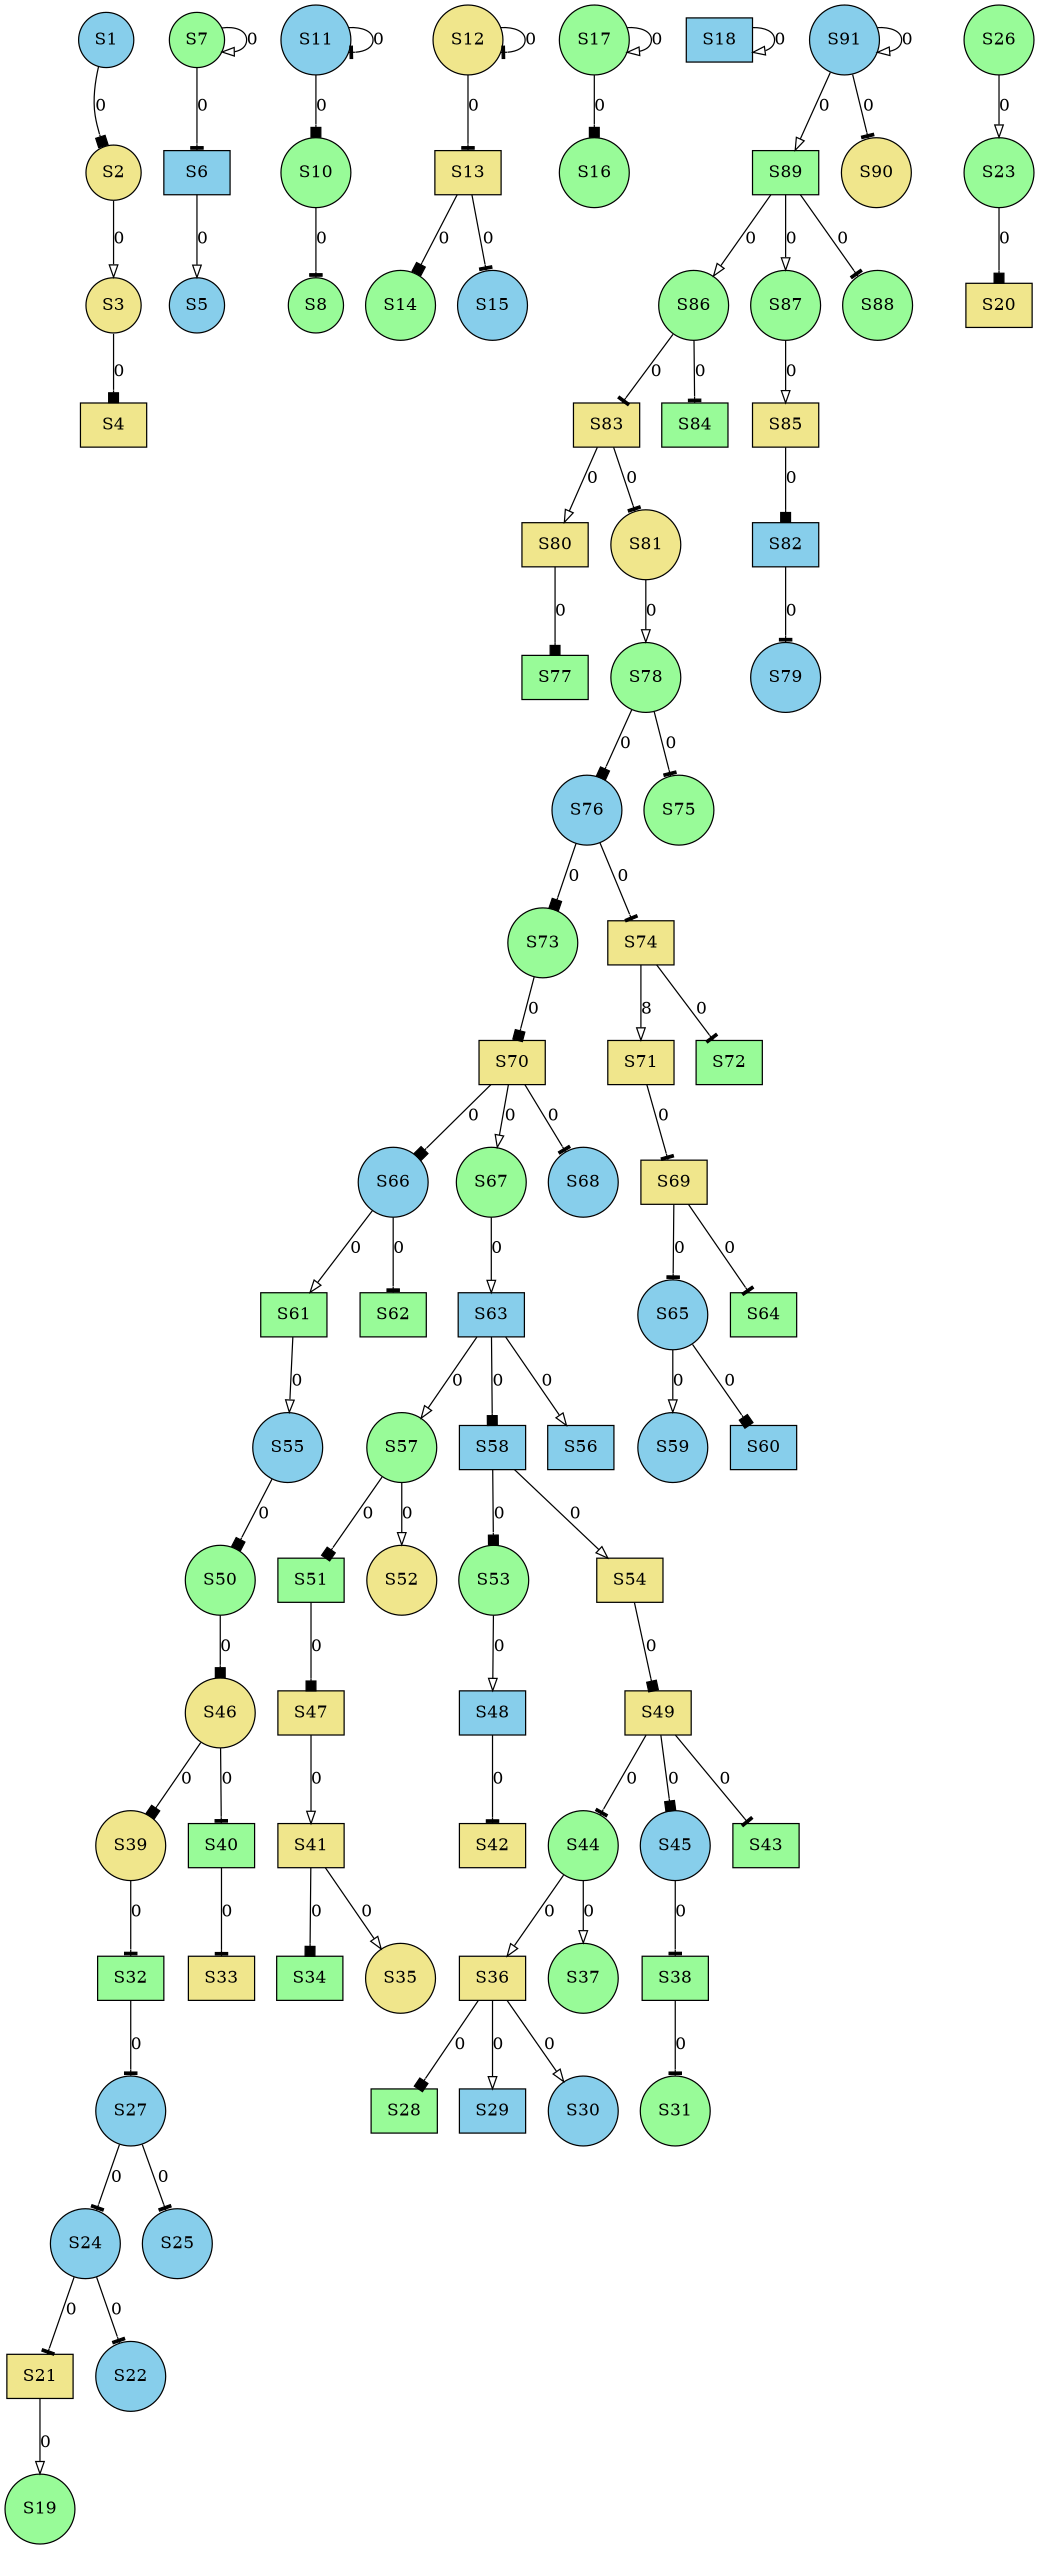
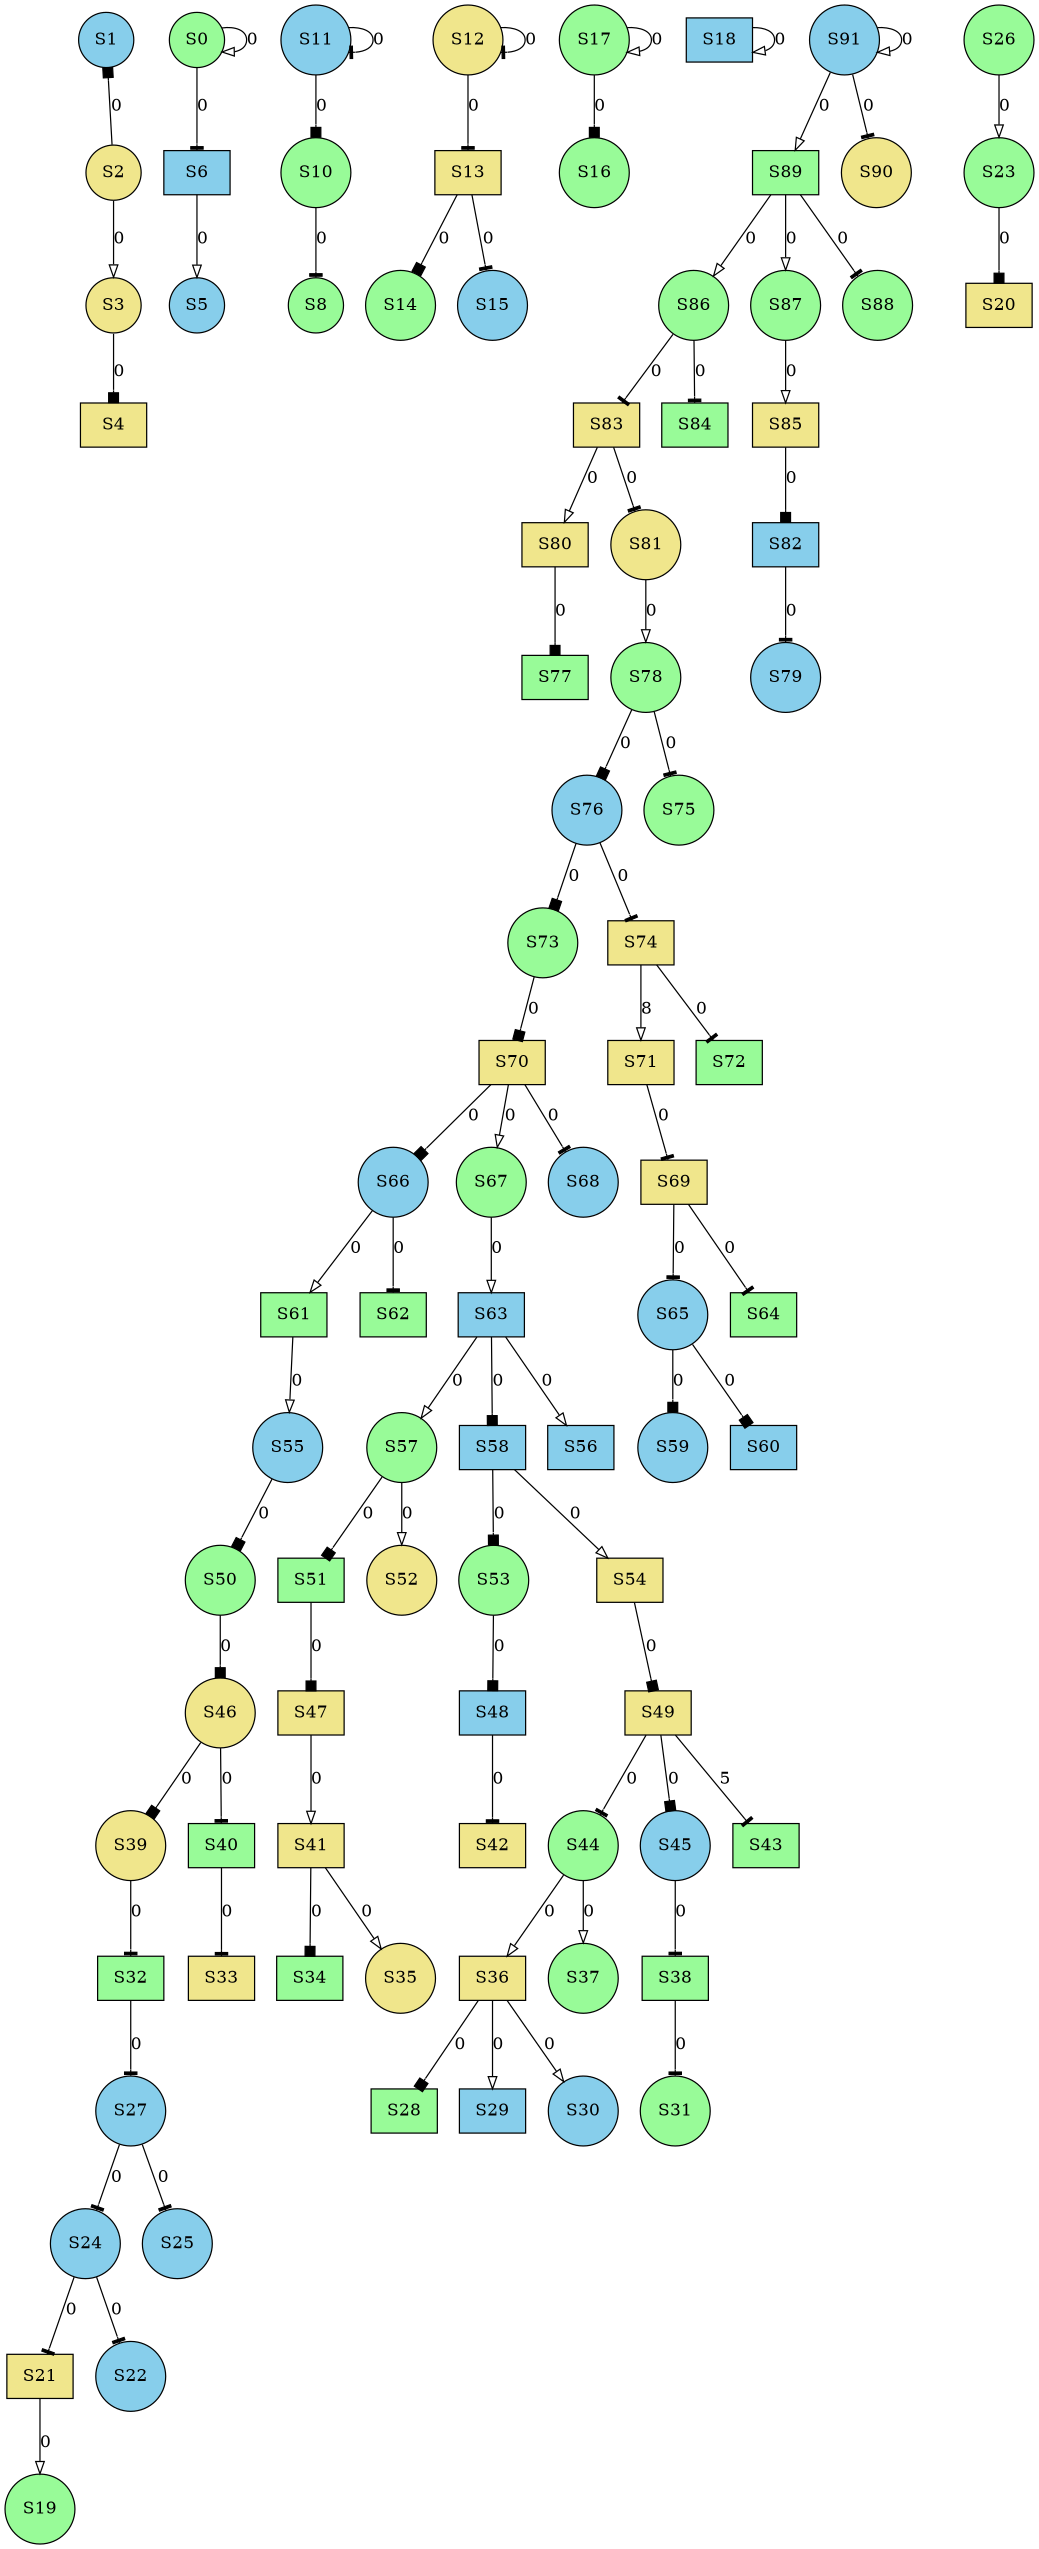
node "S7": label "S7" -> "S0"
edge "S1" -> "S2": reversed
edge "S65" -> "S59": arrowhead onormal -> box
edge "S53" -> "S48": arrowhead onormal -> box
edge "S49" -> "S43": label "0" -> "5"
